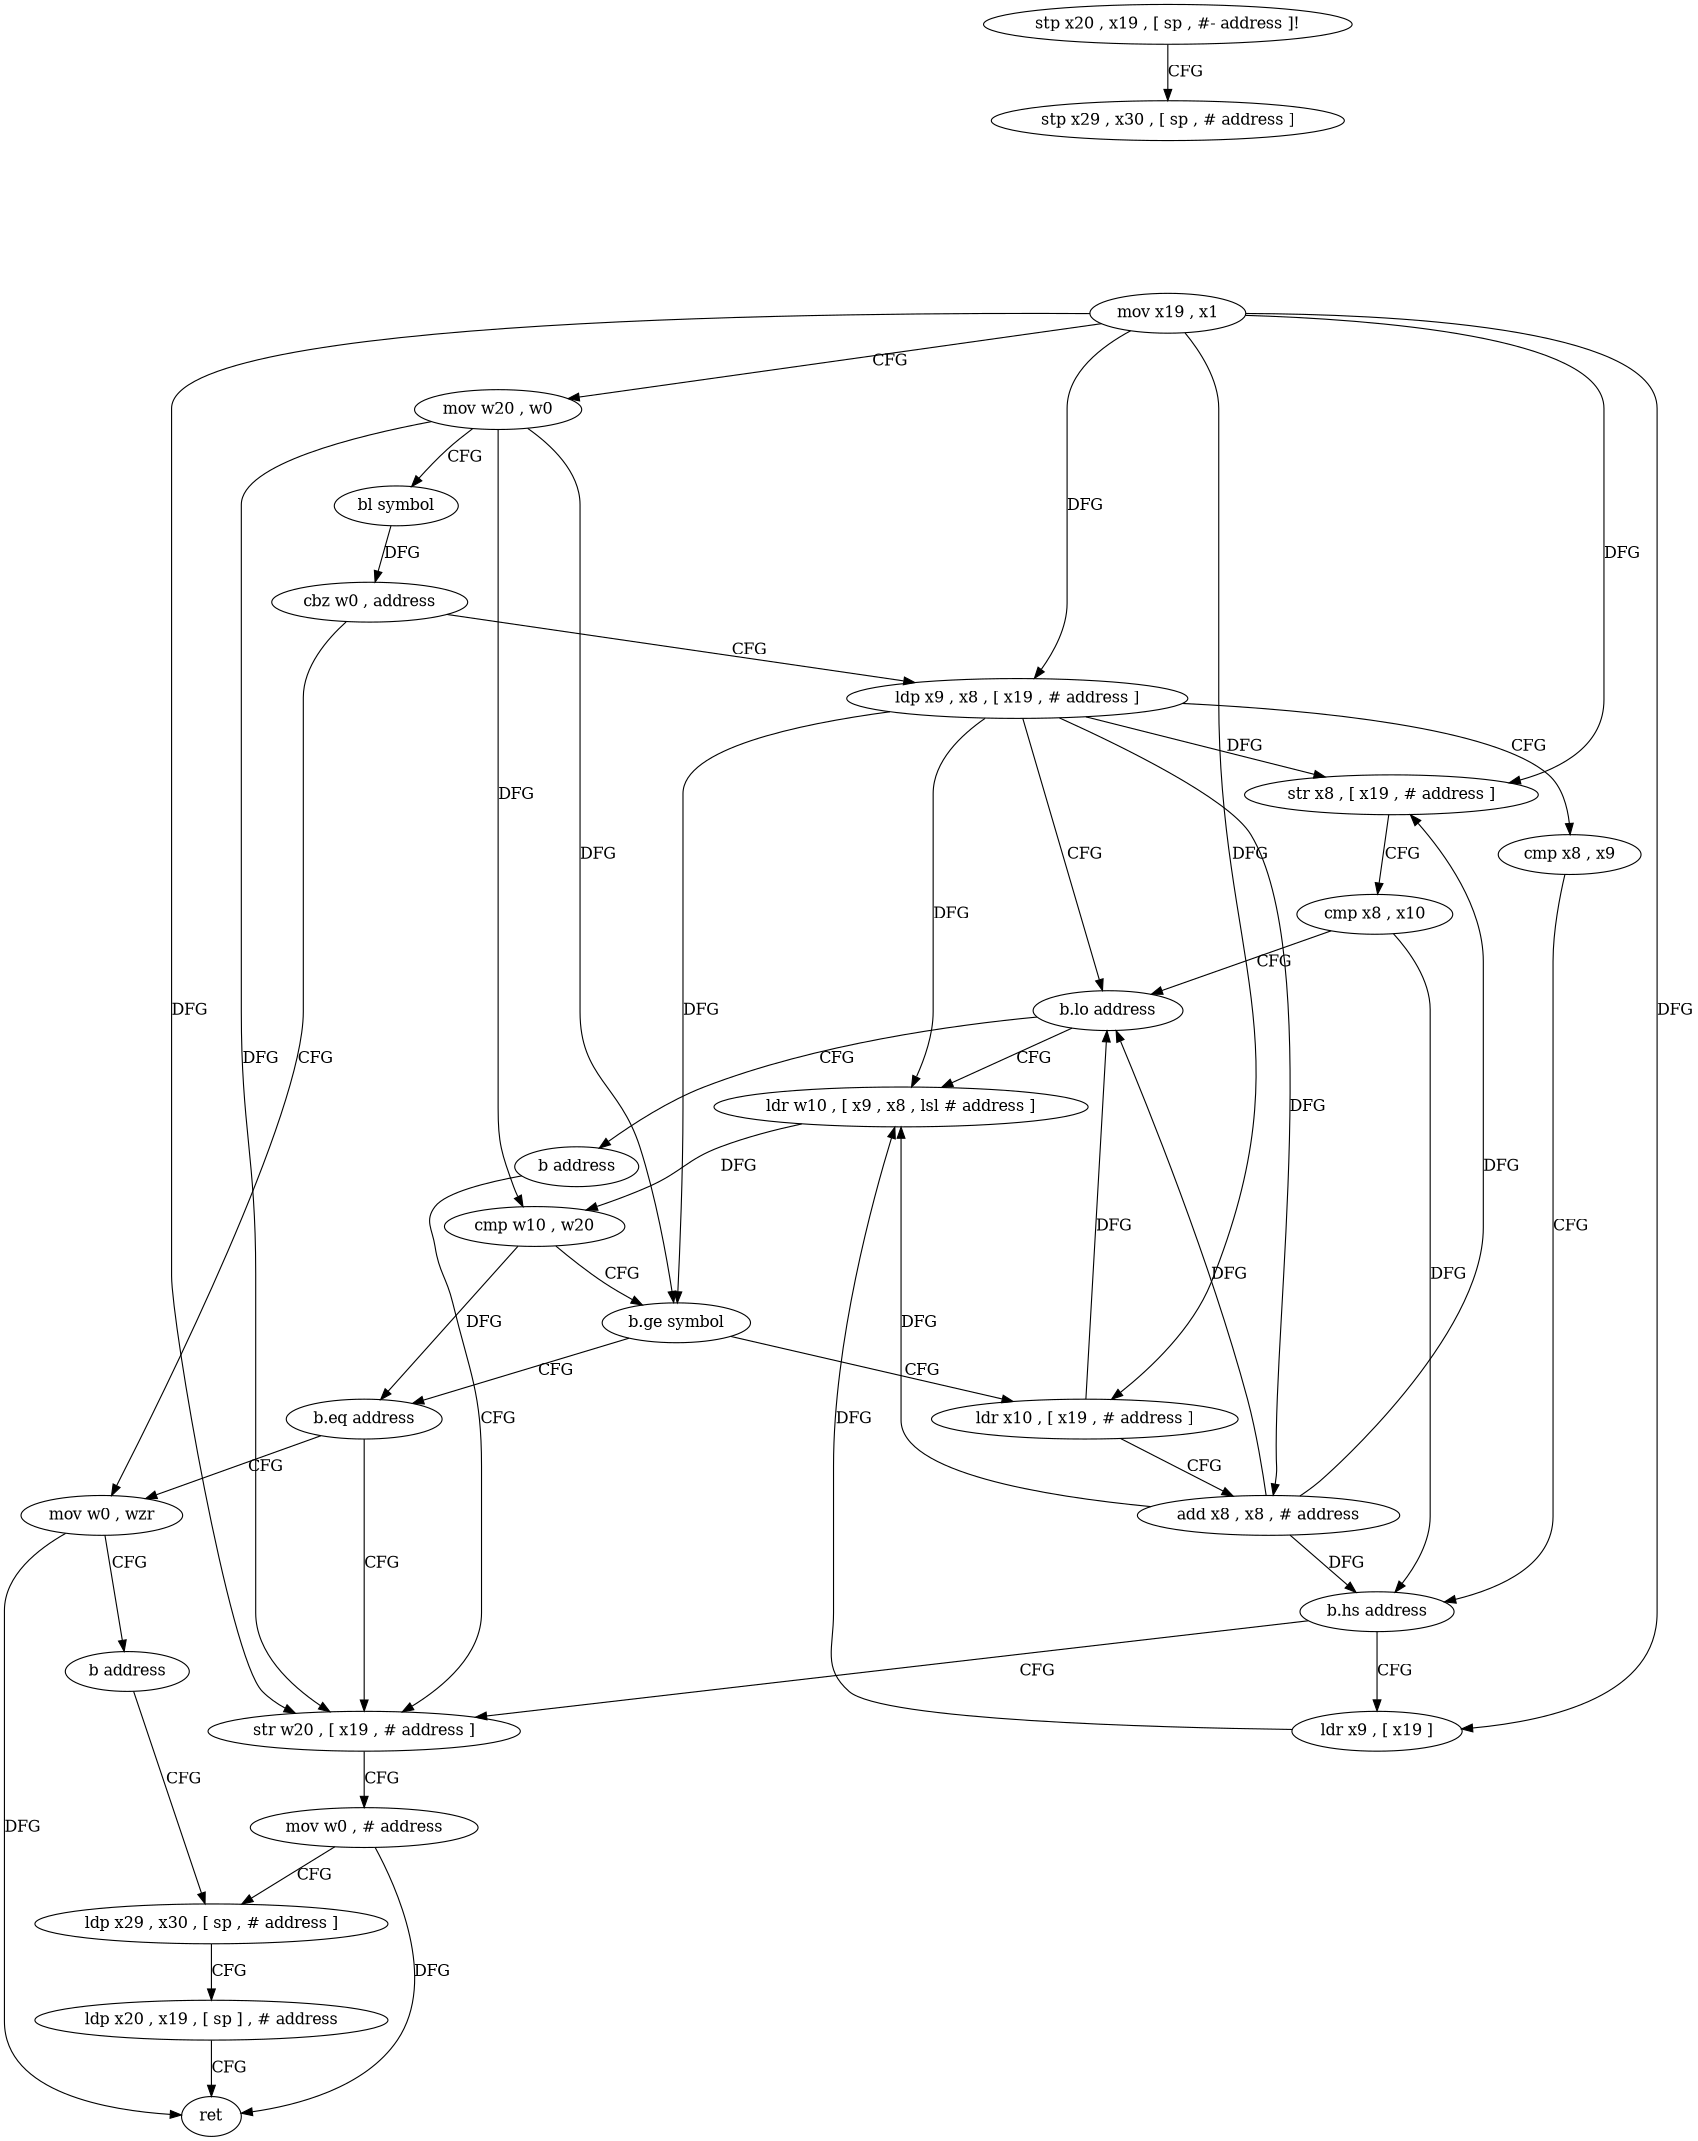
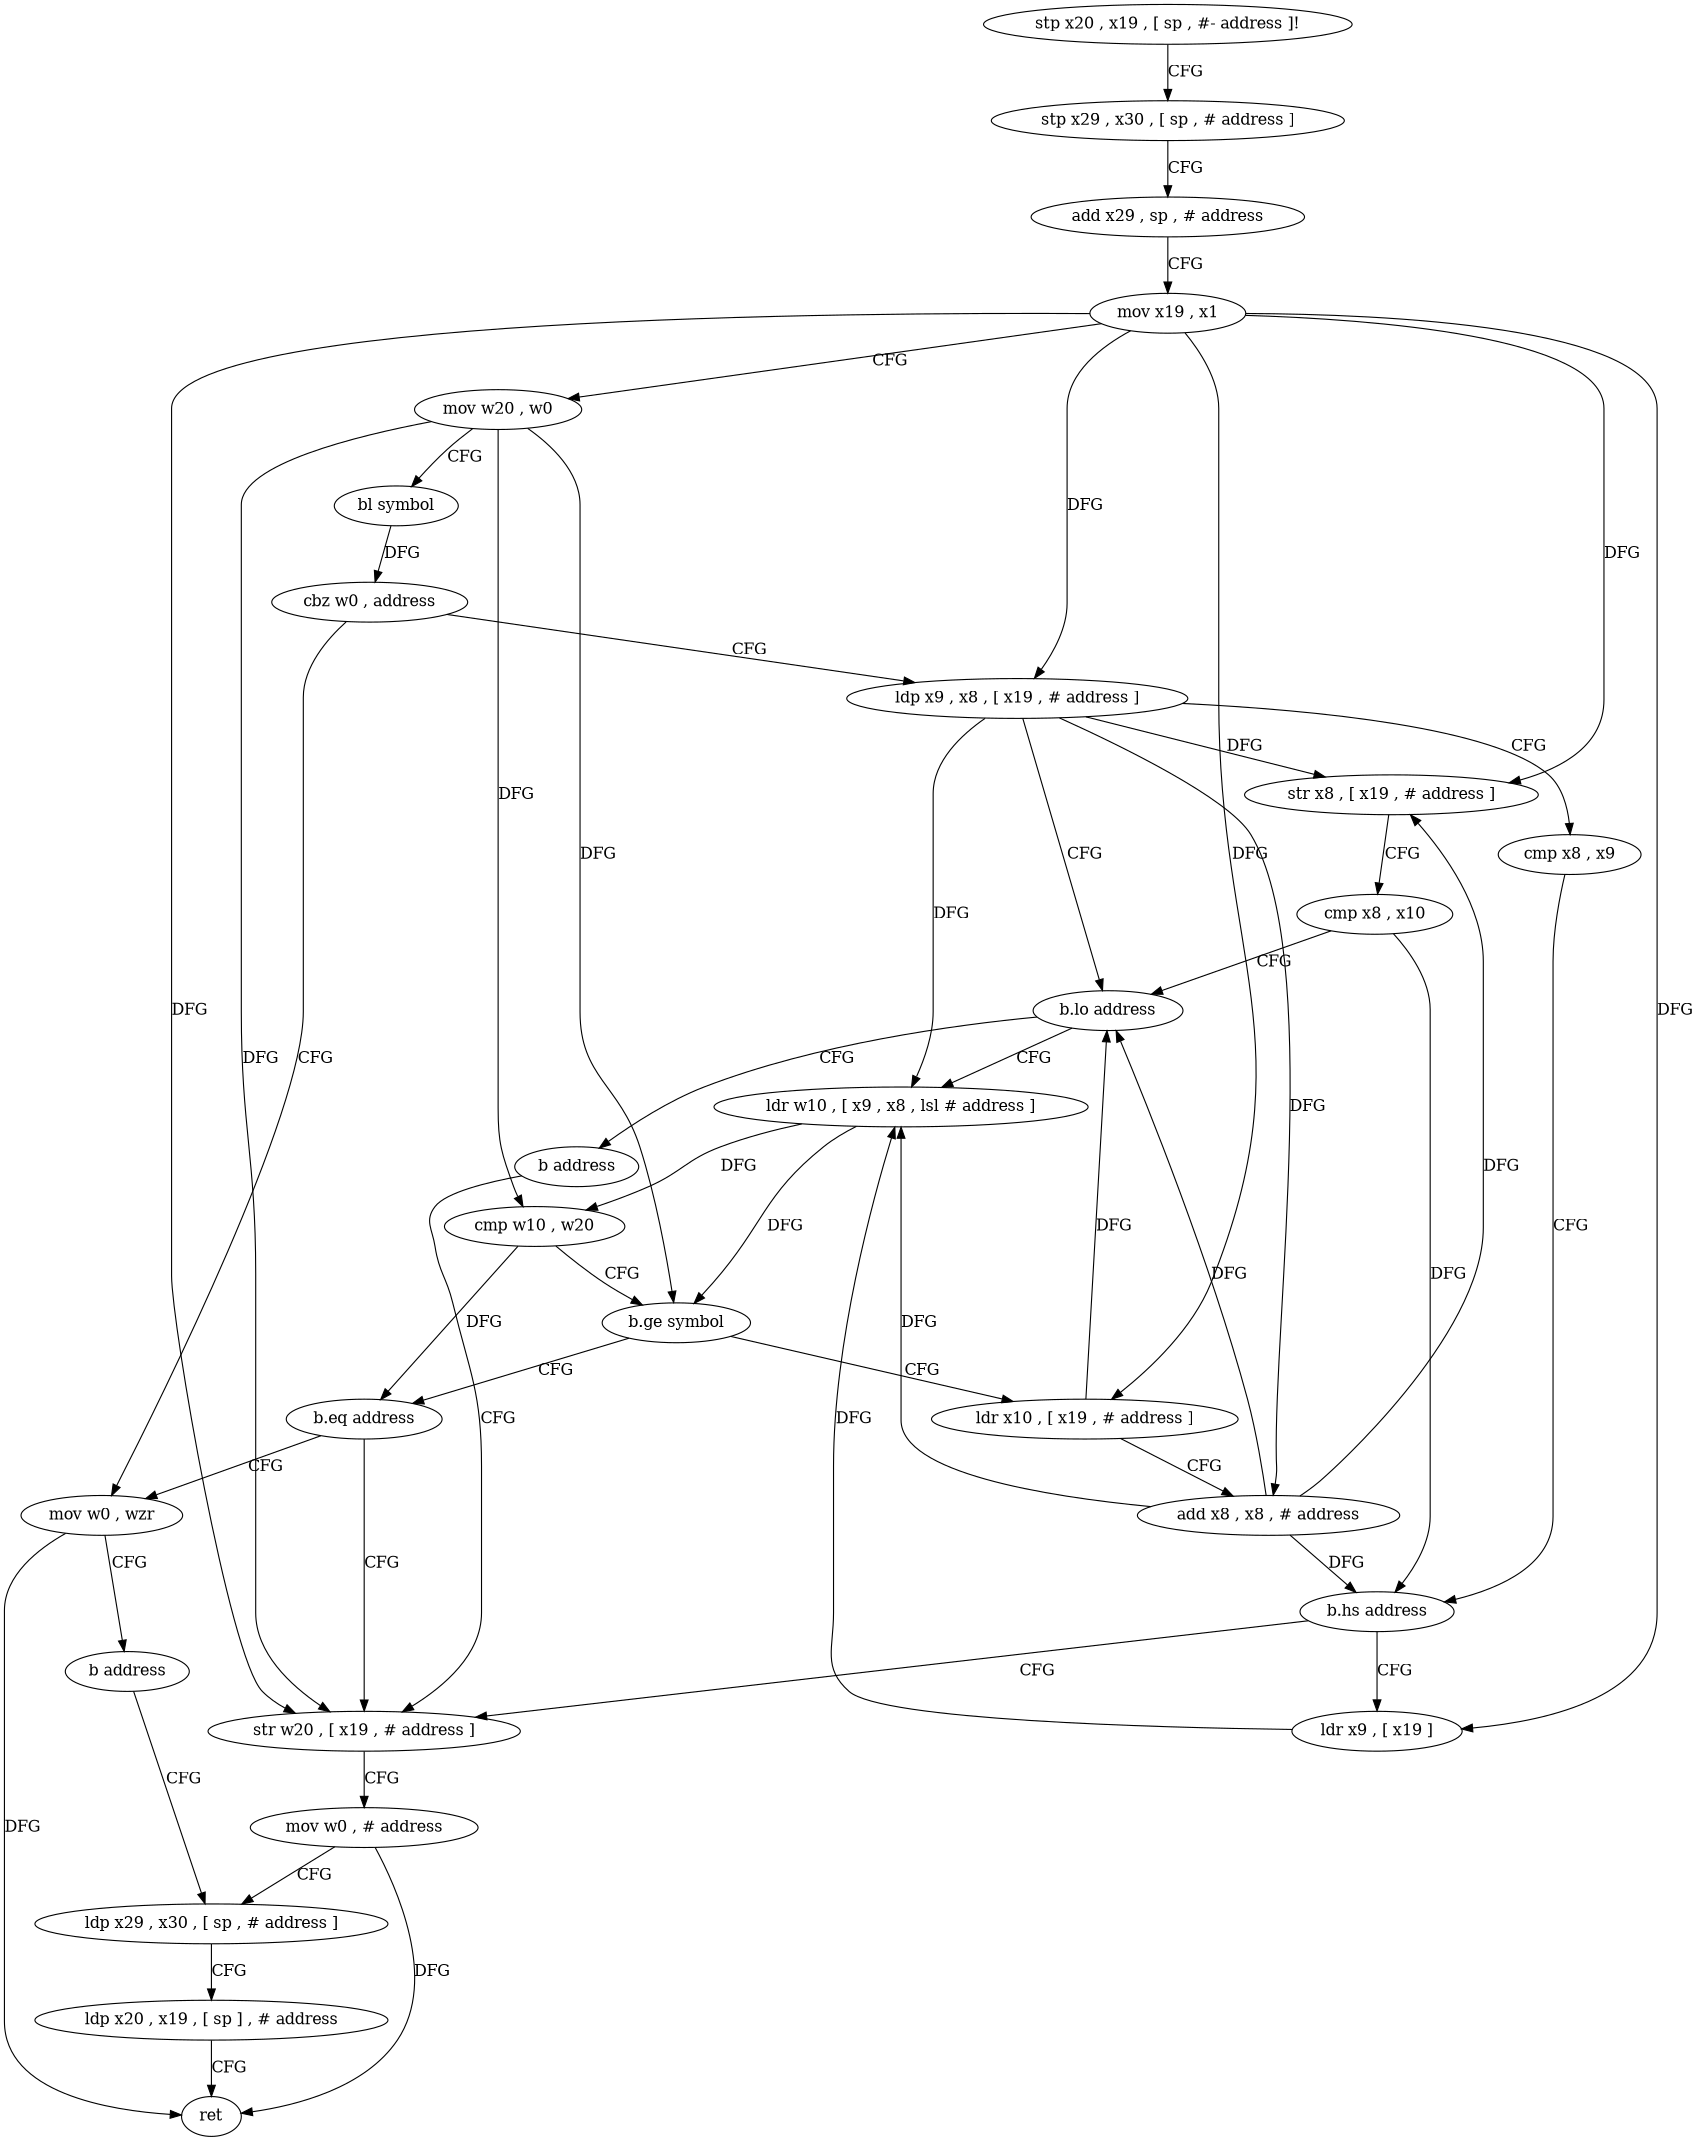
node "add x29 , sp , # address": added
edge "ldp x9 , x8 , [ x19 , # address ]" -> "b.ge symbol": now "ldr w10 , [ x9 , x8 , lsl # address ]" -> "b.ge symbol"
